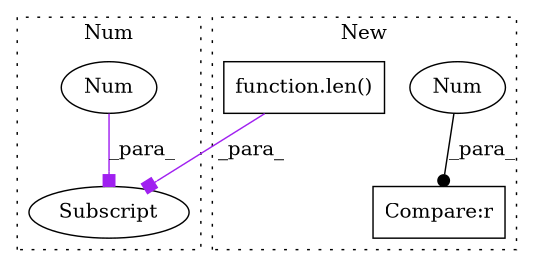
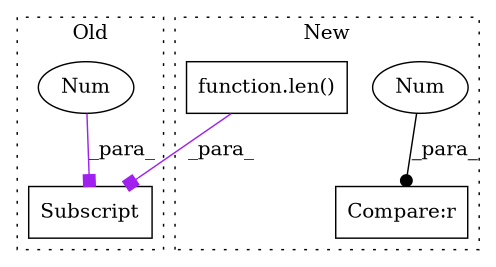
cluster "Num": label "Num" -> "Old"
node "Subscript": shape ellipse -> box
